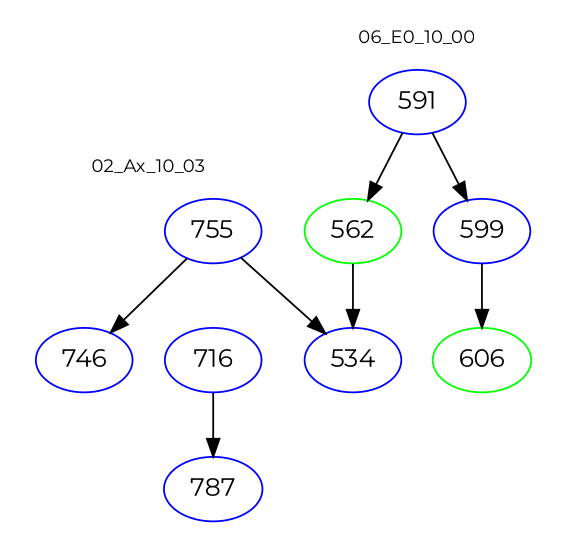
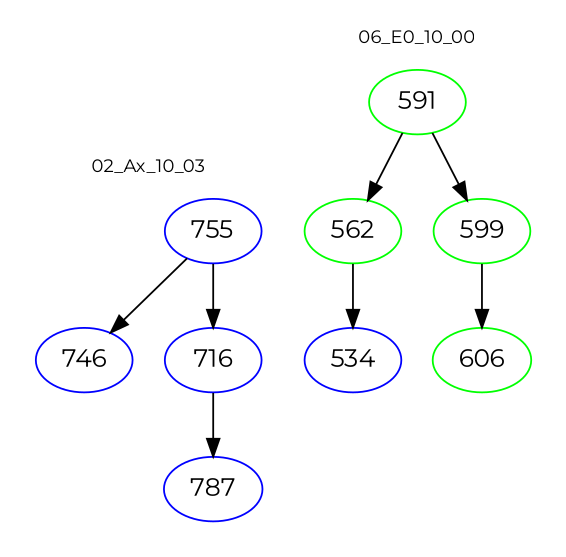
node "591": color blue -> green
node "599": color blue -> green
edge "755" -> "534": now "755" -> "716"
